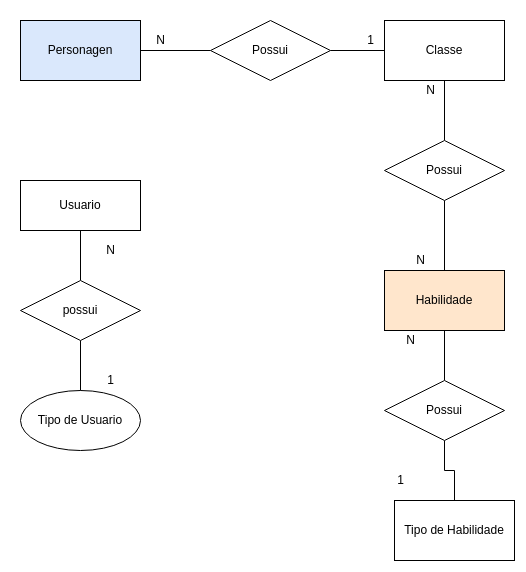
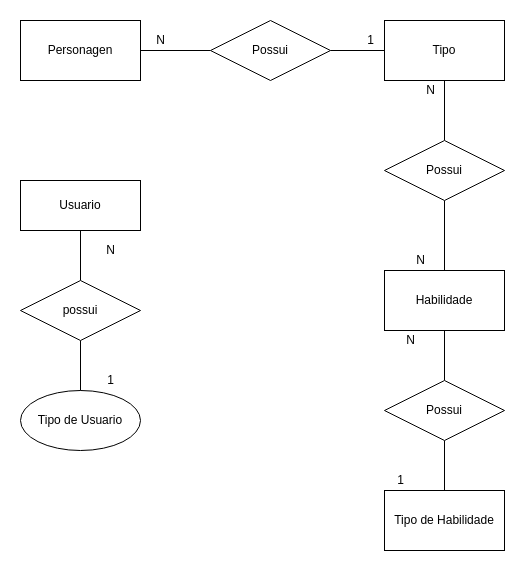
node "Personagen": fillcolor #dae8fc -> #ffffff
node "Classe": label "Classe" -> "Tipo"
node "Habilidade": fillcolor #ffe6cc -> #ffffff
node "Tipo de Habilidade": moved (455, 531) -> (445, 521)
